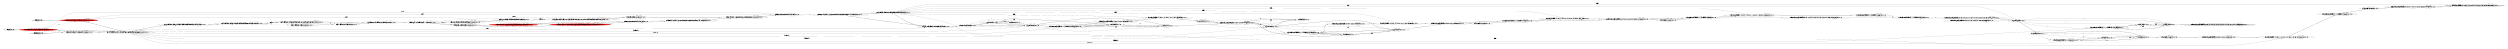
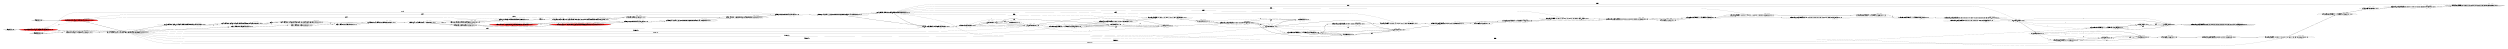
node "KStream<Integer,String> stream1@@@7@@@['0', '0', '1']": added
